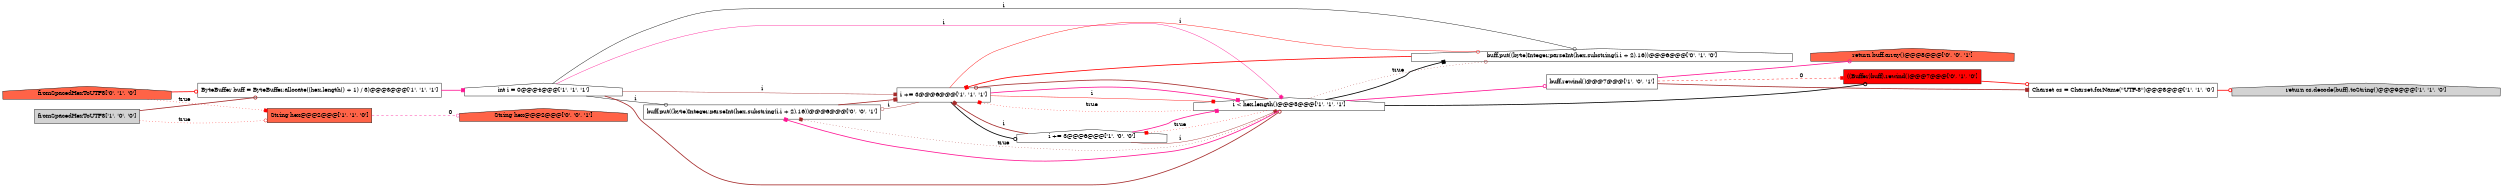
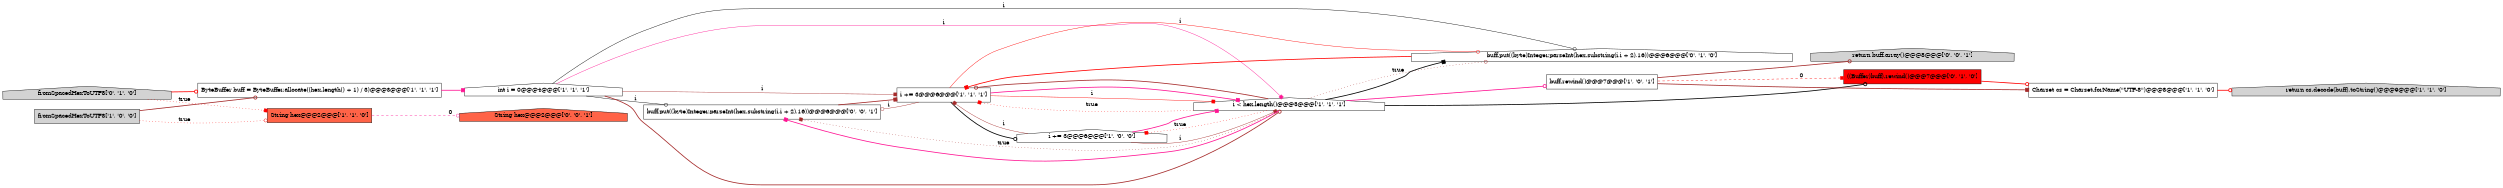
node "return buff.array()@@@8@@@['0', '0', '1']": fillcolor tomato -> lightgray
edge "buff.rewind()@@@7@@@['1', '0', '1']" -> "return buff.array()@@@8@@@['0', '0', '1']": color deeppink -> brown
node "fromSpacedHexToUTF8['0', '1', '0']": fillcolor tomato -> lightgray
edge "i += 3@@@6@@@['1', '0', '0']" -> "i += 3@@@6@@@['1', '1', '1']": style bold -> solid
